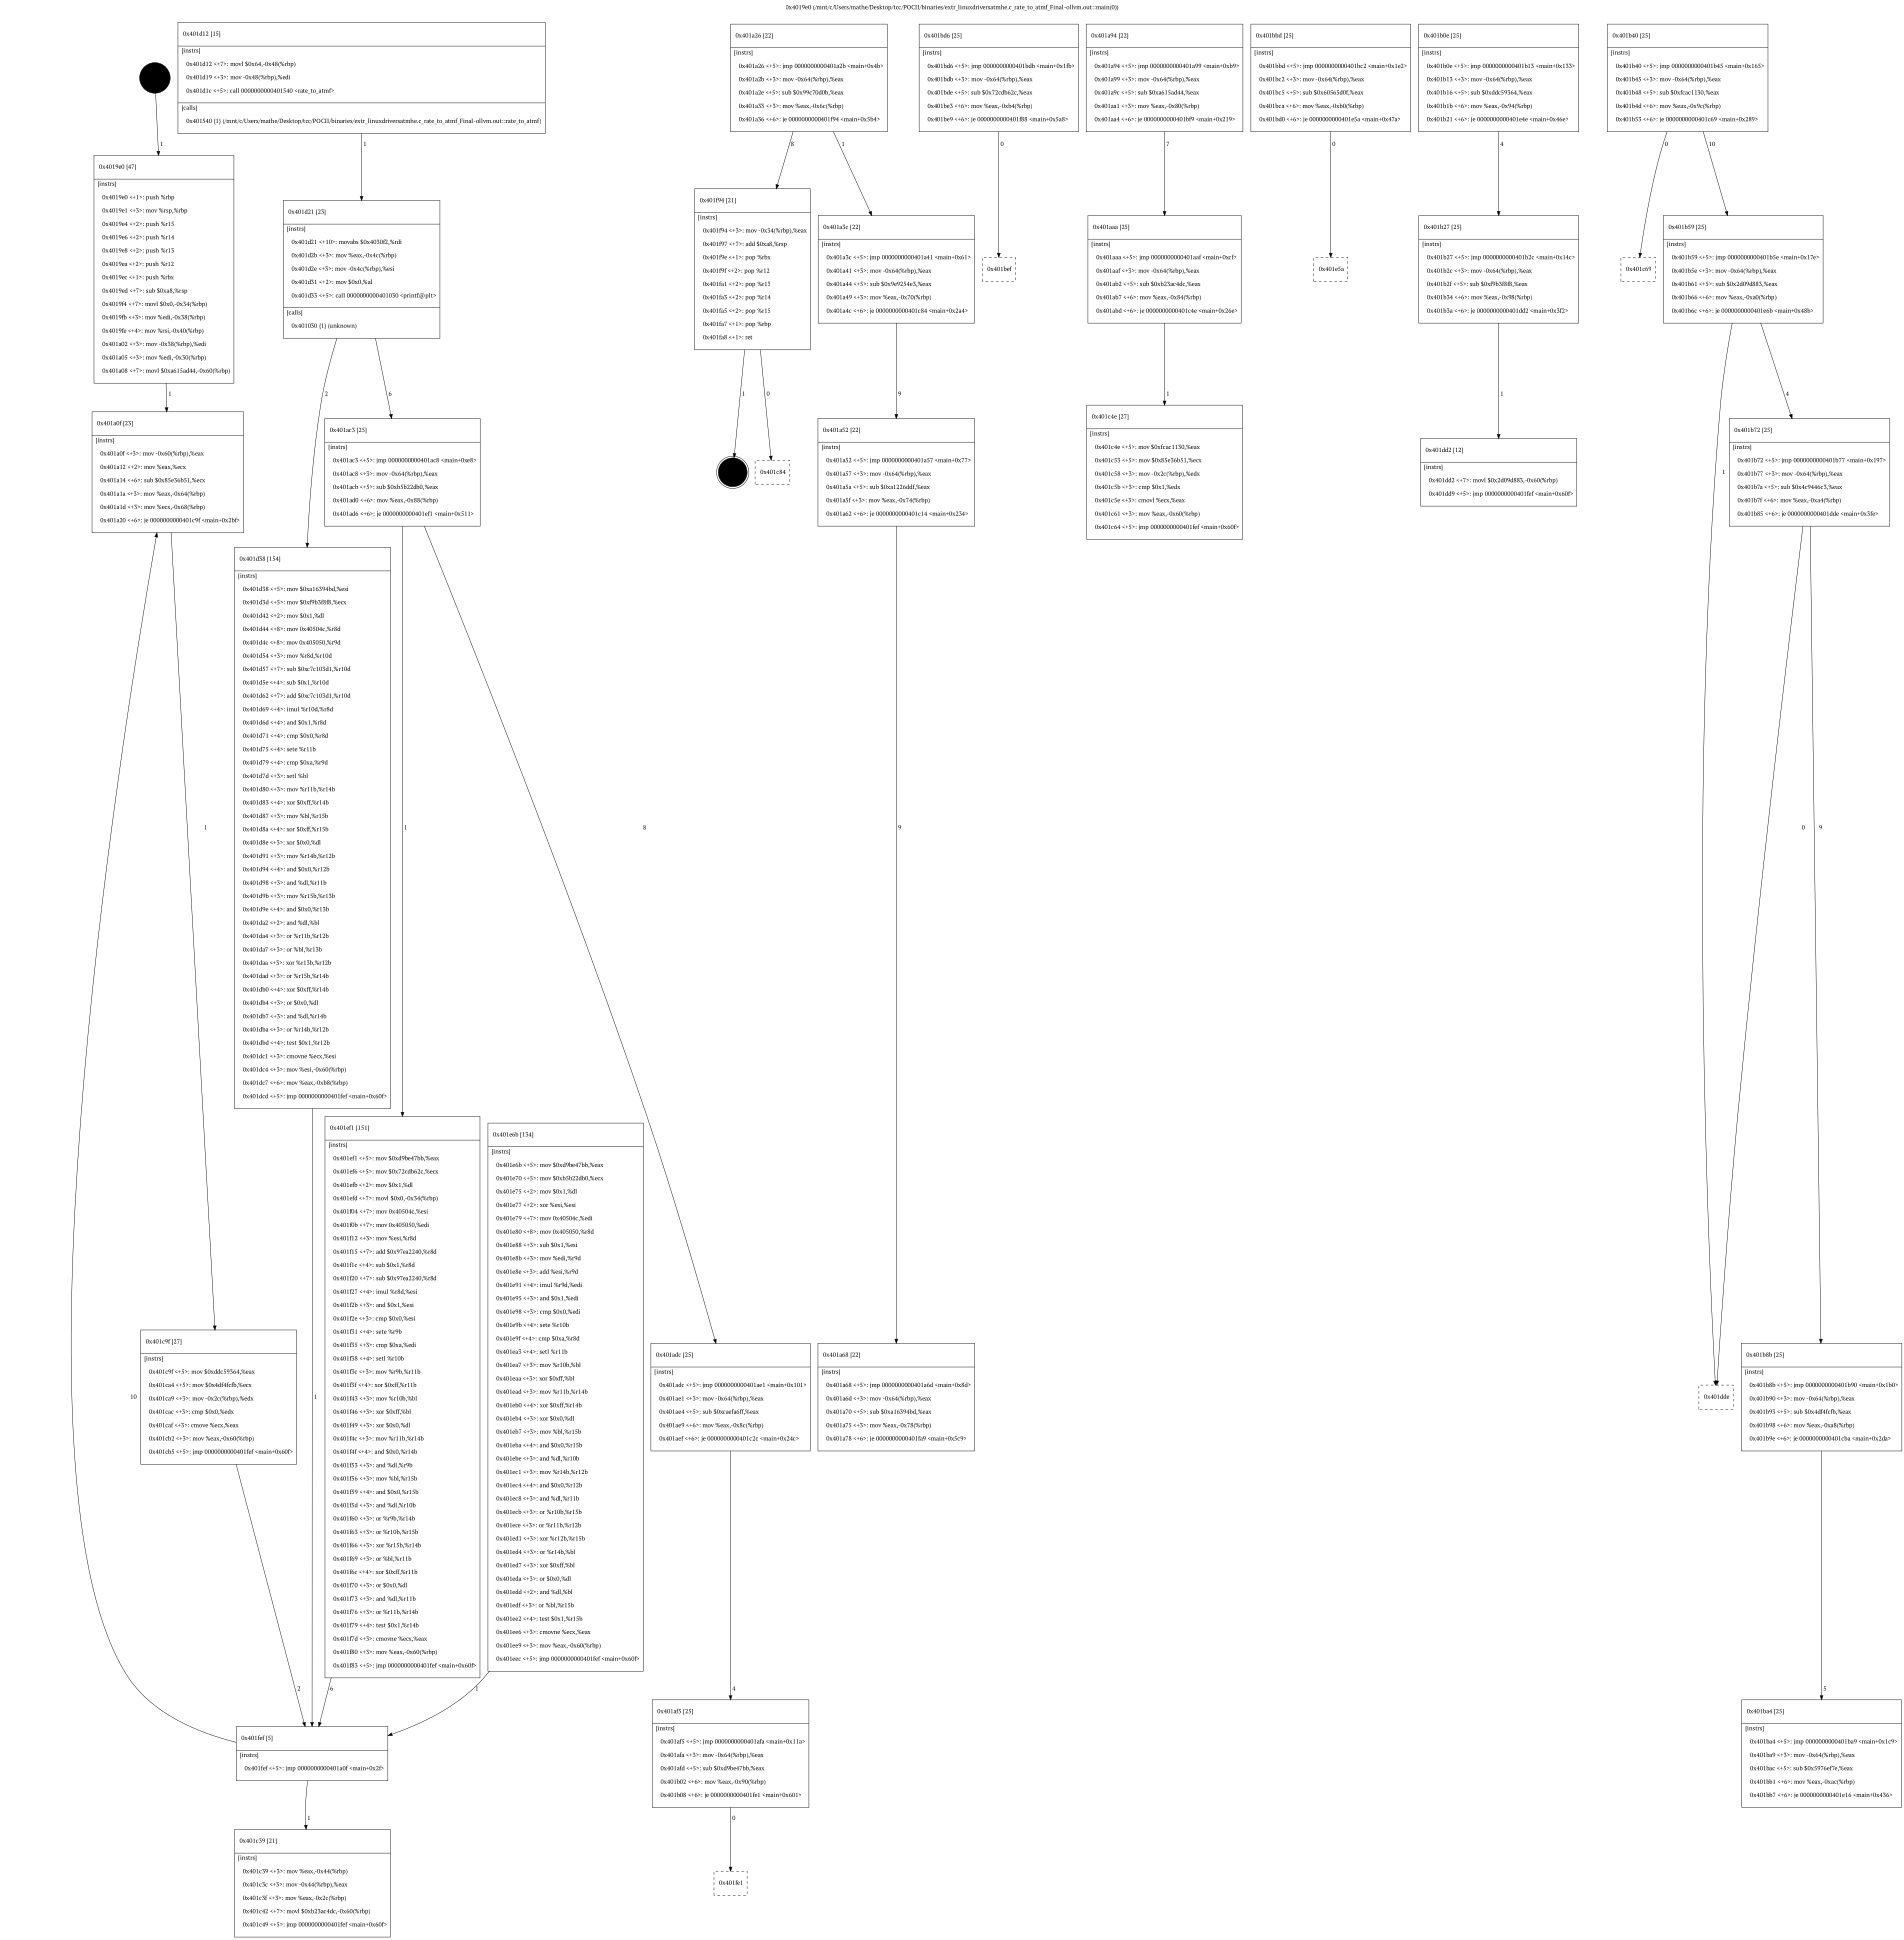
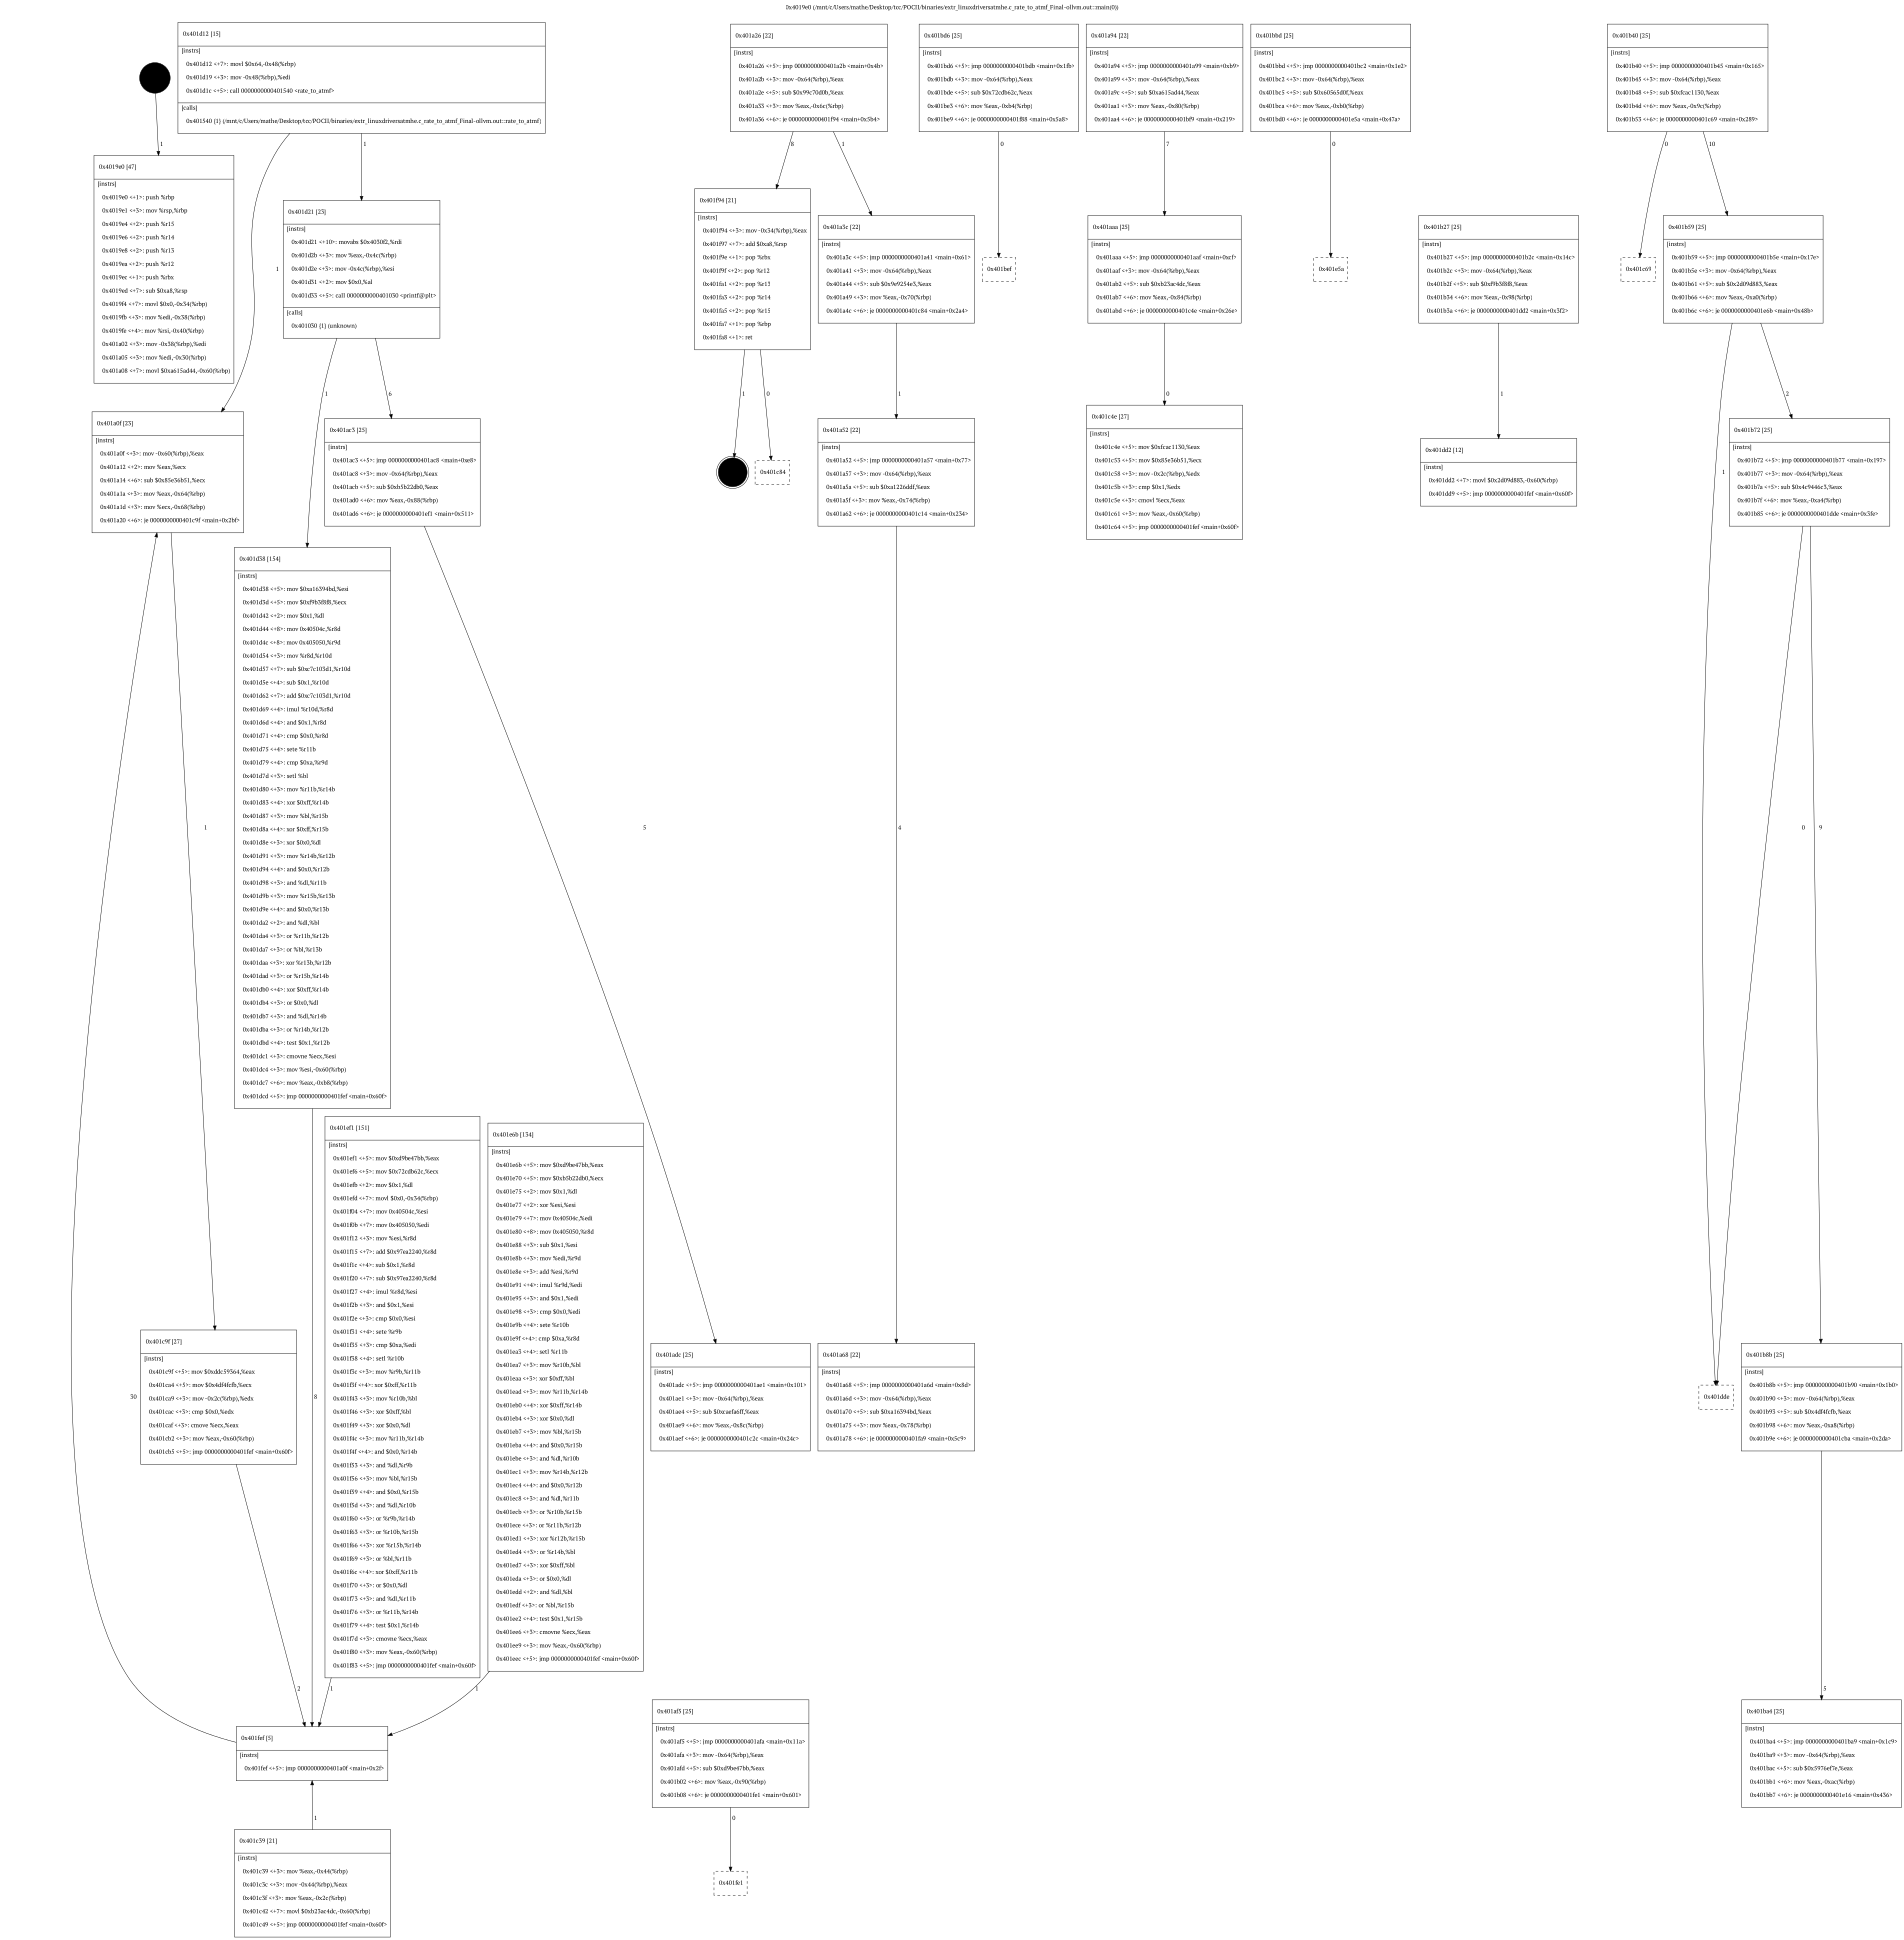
node "0x401b0e [25]": removed
edge "0x401d21 [23]" -> "0x401d38 [154]": label " 2" -> " 1"
edge "0x401a3c [22]" -> "0x401a52 [22]": label " 9" -> " 1"
edge "0x401aaa [25]" -> "0x401c4e [27]": label " 1" -> " 0"
edge "0x401b59 [25]" -> "0x401b72 [25]": label " 4" -> " 2"
edge "0x4019e0 [47]" -> "0x401a0f [23]": now "0x401d12 [15]" -> "0x401a0f [23]"
edge "0x401ac3 [25]" -> "0x401ef1 [151]": removed, label "1"
edge "0x401ac3 [25]" -> "0x401adc [25]": label " 8" -> " 5"
edge "0x401a52 [22]" -> "0x401a68 [22]": label " 9" -> " 4"
edge "0x401fef [5]" -> "0x401a0f [23]": label " 10" -> " 30"
edge "0x401d38 [154]" -> "0x401fef [5]": label " 1" -> " 8"
edge "0x401adc [25]" -> "0x401af5 [25]": removed, label "4"
edge "0x401ef1 [151]" -> "0x401fef [5]": label " 6" -> " 1"
edge "0x401fef [5]" -> "0x401c39 [21]": reversed
